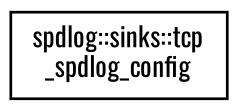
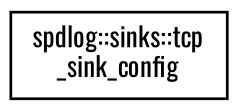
node "spdlog::sinks::tcp _spdlog_config": label "spdlog::sinks::tcp _spdlog_config" -> "spdlog::sinks::tcp _sink_config"
